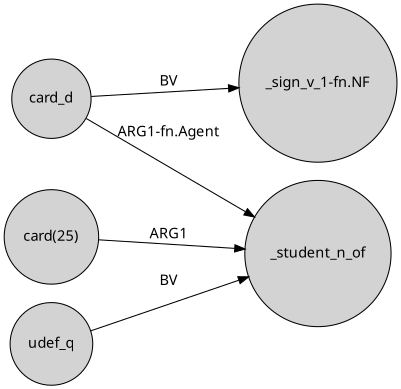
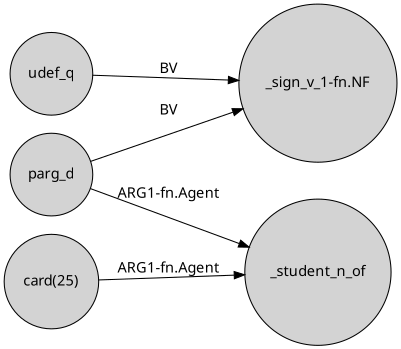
node "card_d": label "card_d" -> "parg_d"
edge "card(25)" -> "_student_n_of": label "ARG1" -> "ARG1-fn.Agent"
edge "udef_q" -> "_student_n_of": now "udef_q" -> "_sign_v_1-fn.NF"
